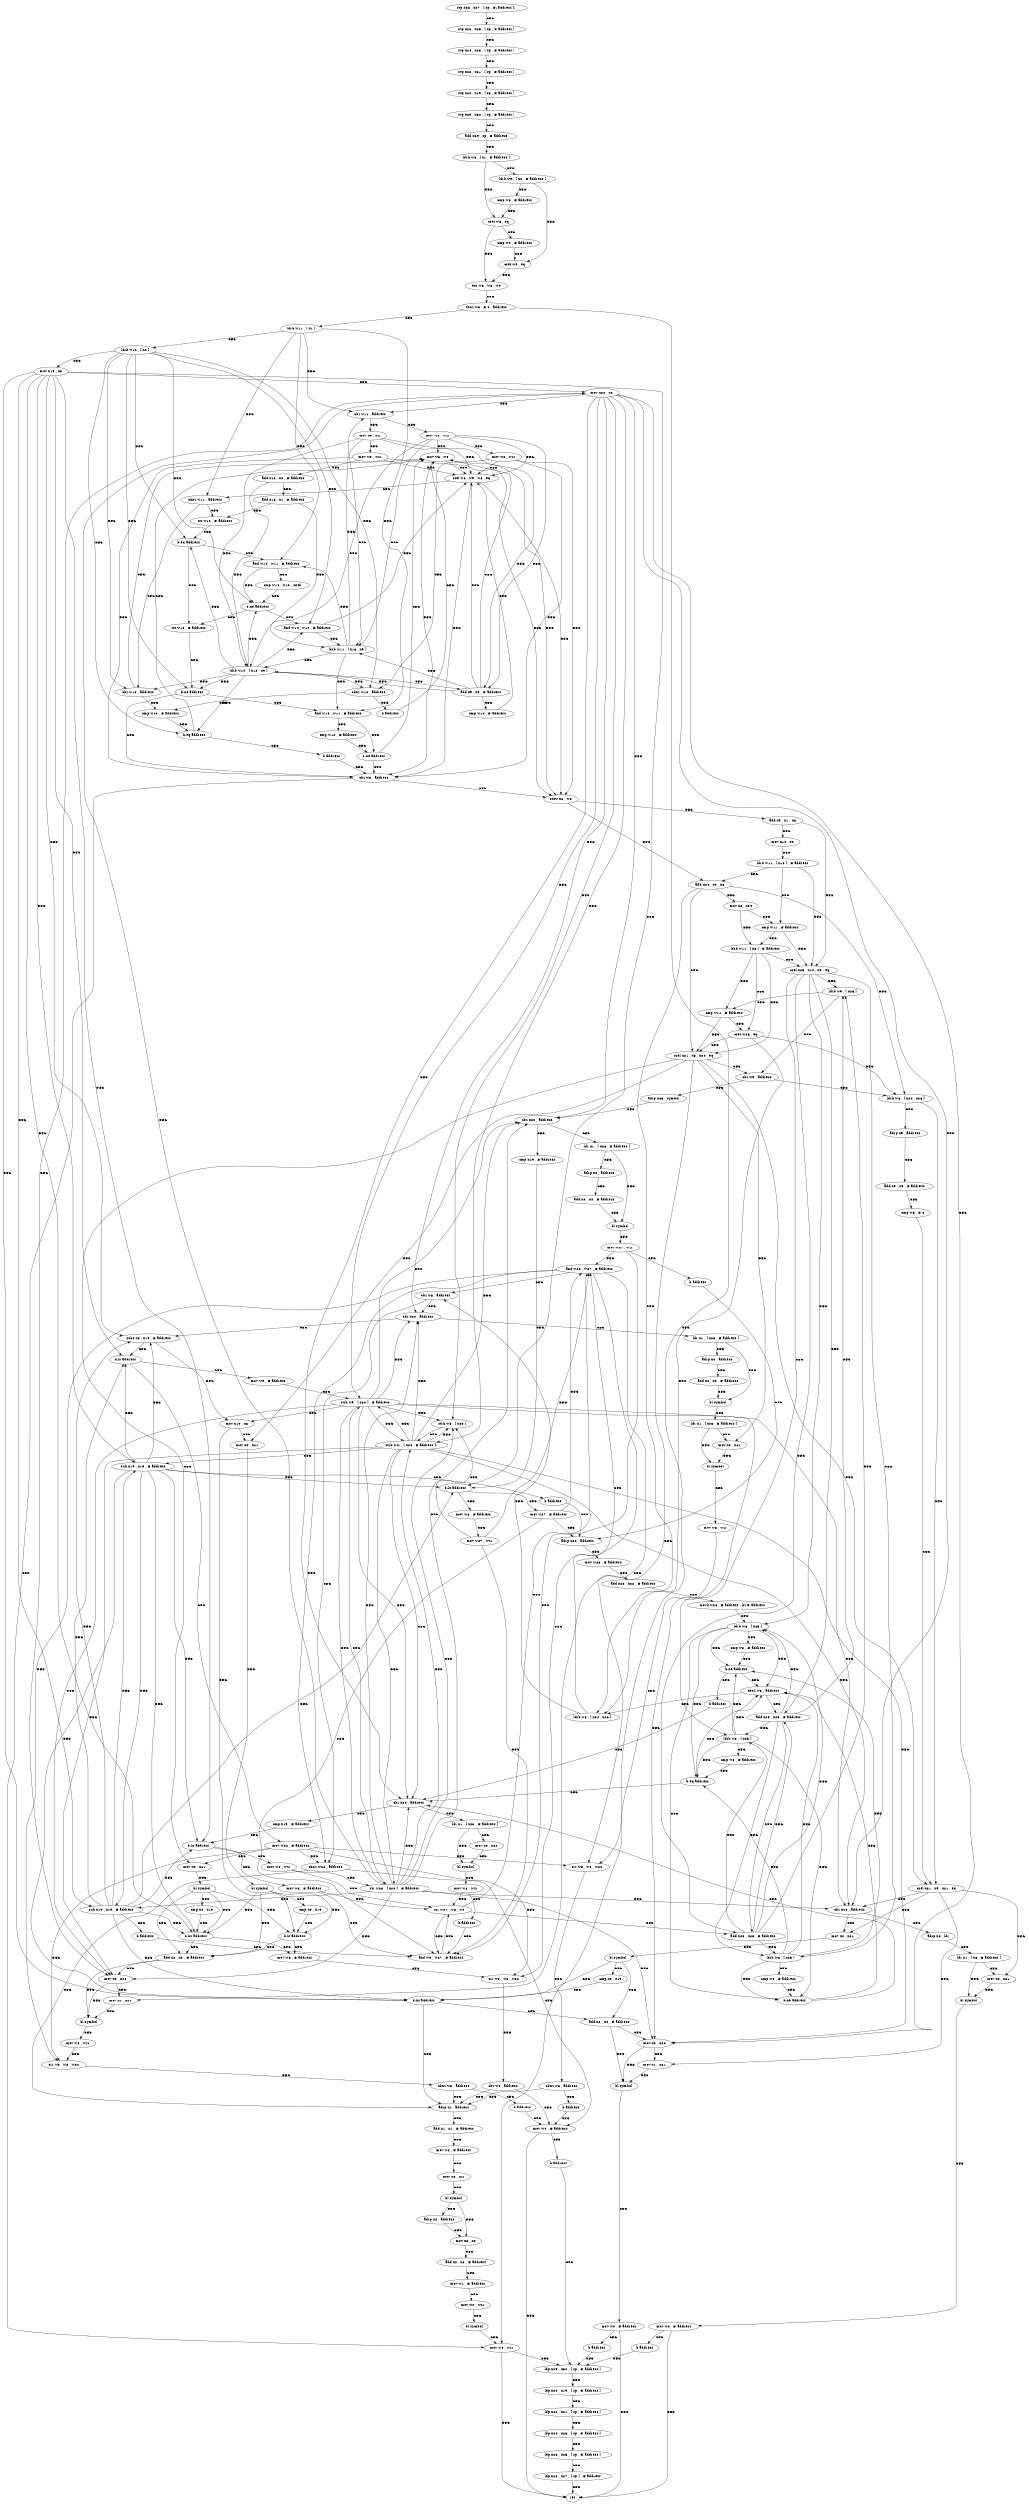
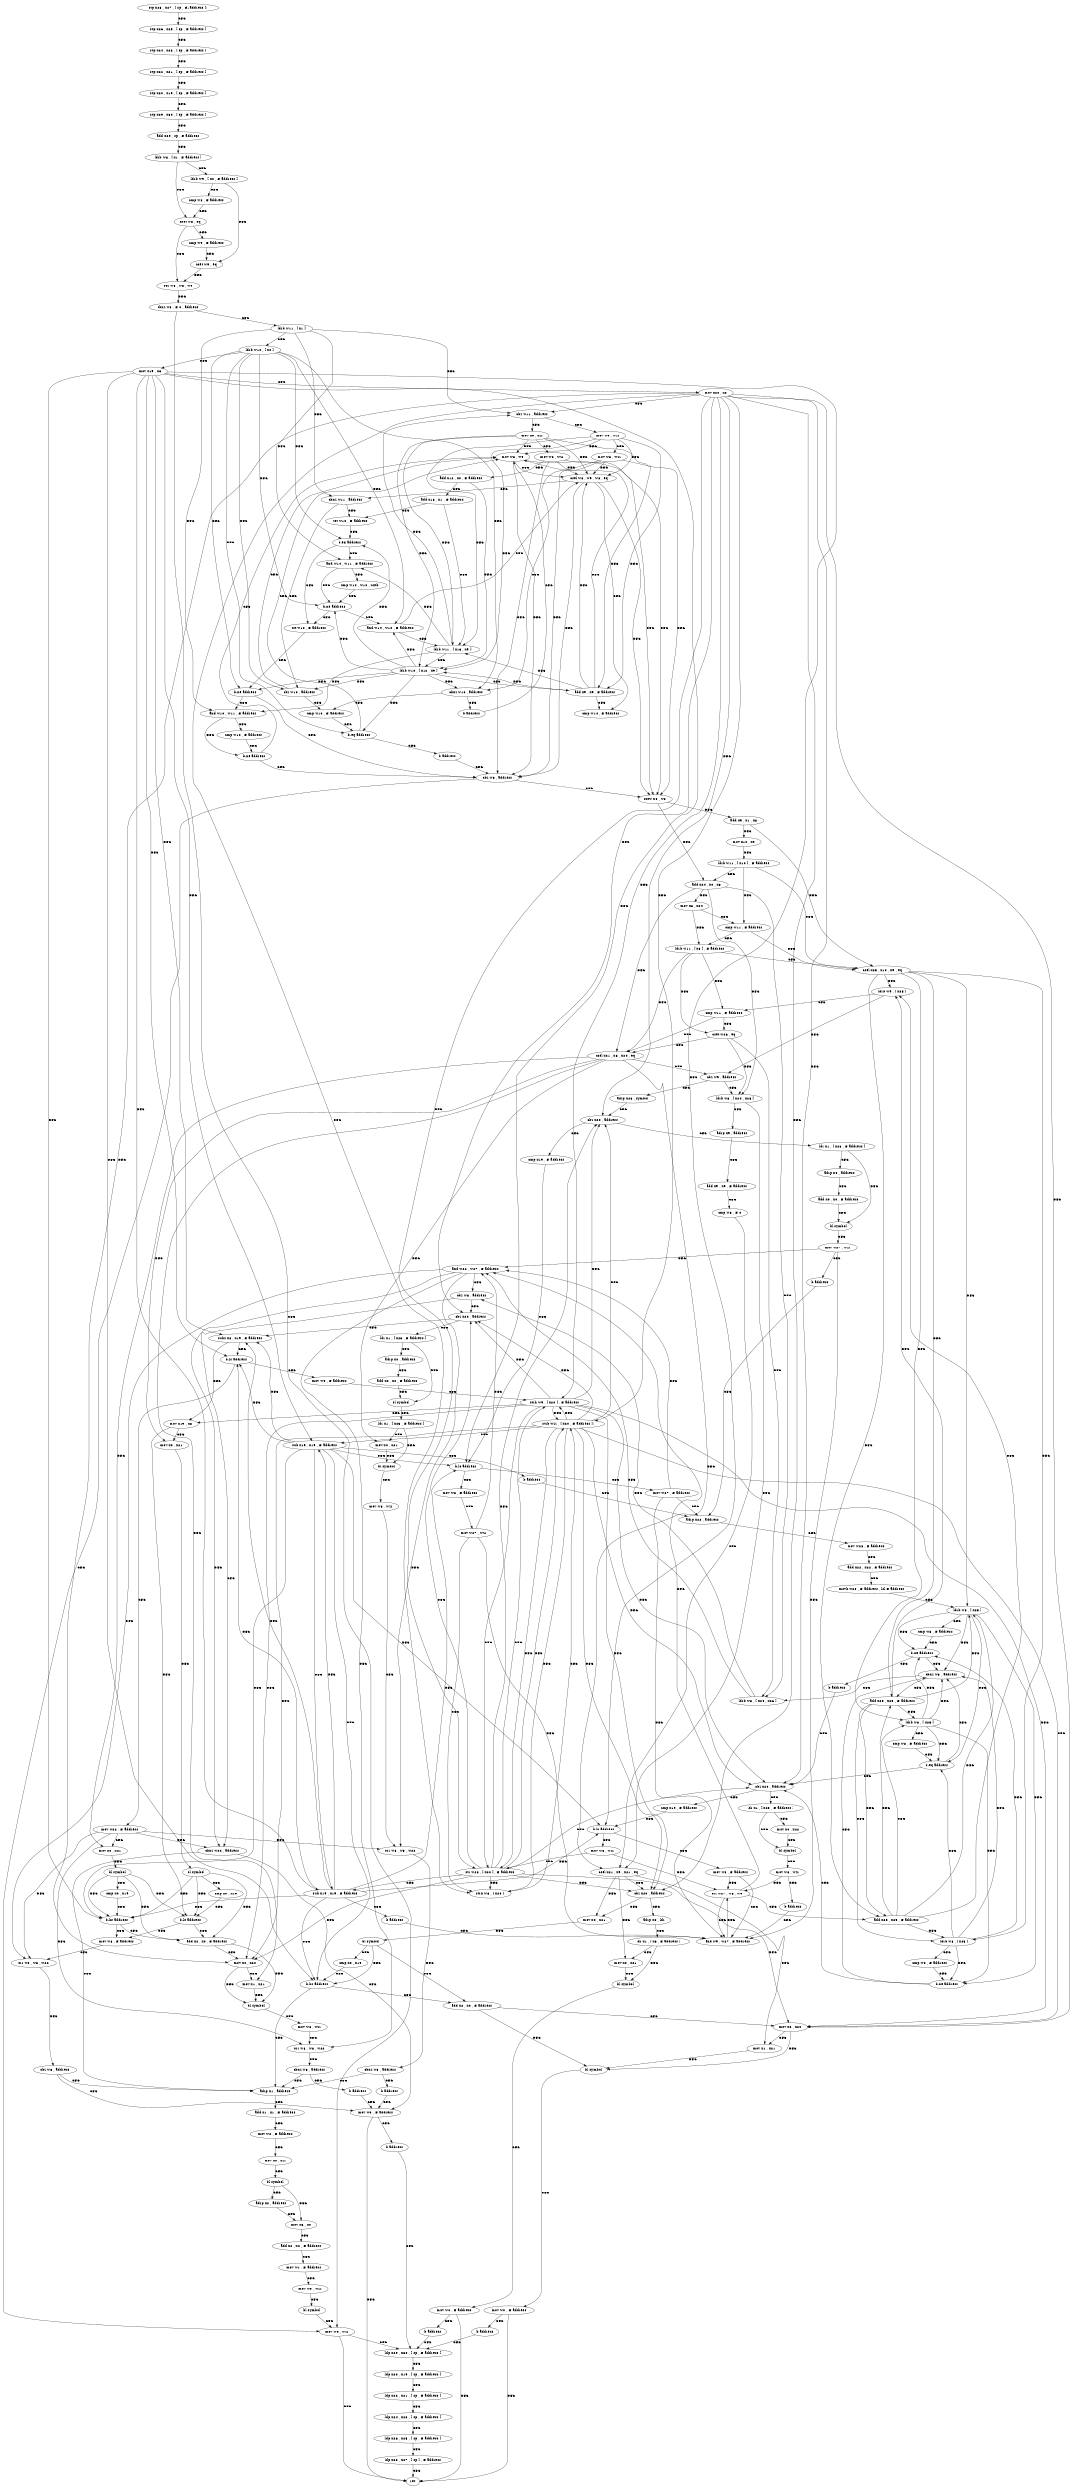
edge "mov x9 , xzr" -> "mov w8 , w9": added, label "DFG"
edge "mov w8 , w9" -> "csel w8 , w9 , w8 , eq": label "CFG" -> "DFG"
edge "cmp w14 , # address" -> "csel w8 , w9 , w8 , eq": reversed
edge "str w28 , [ x20 ] , # address" -> "mov x20 , x2": reversed
edge "strh w9 , [ x20 ] , # address" -> "strh w8 , [ x20 ]": removed, label "DFG"
